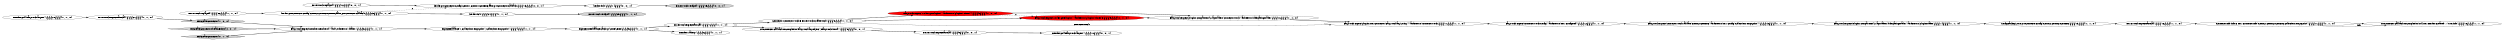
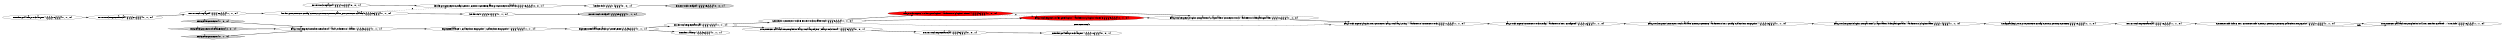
edge "PowerMock.expectLastCall()@@@21@@@['1', '1', '0']" -> "testCreateConnector['1', '0', '0']": now "PowerMock.expectLastCall()@@@21@@@['1', '1', '0']" -> "PowerMock.replayAll()@@@22@@@['1', '1', '0']"
